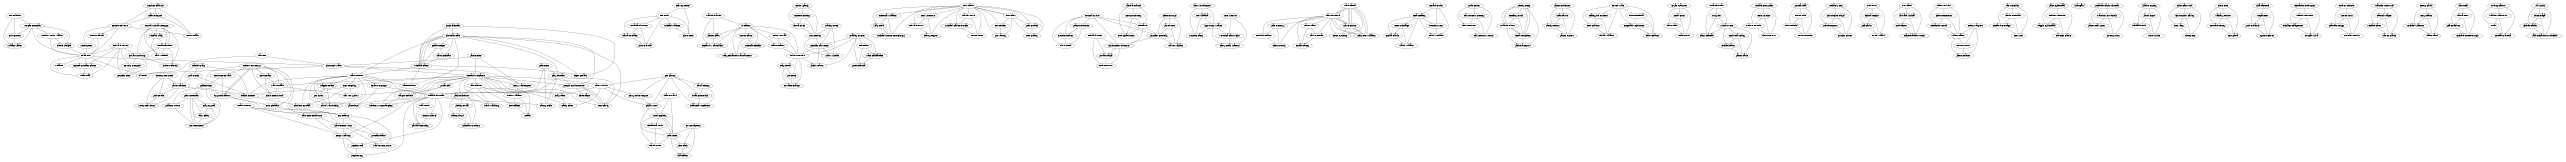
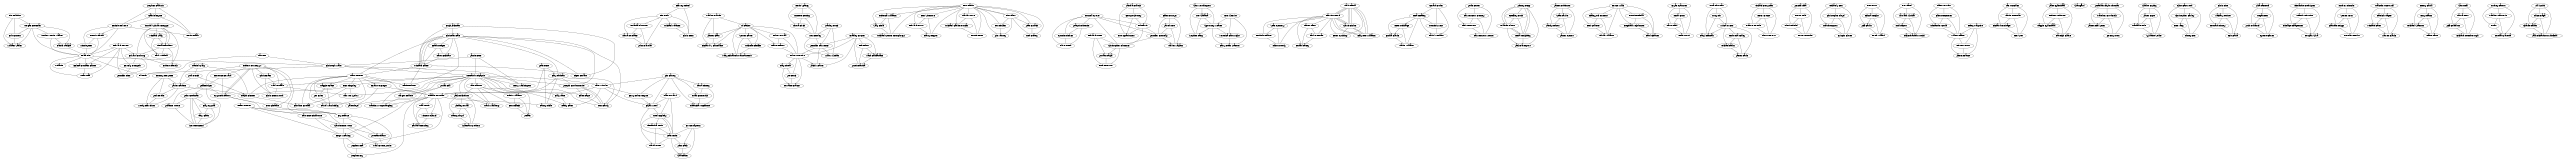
node "Steve Strike": label "Steve Strike" -> "Sylvaine Strike"
